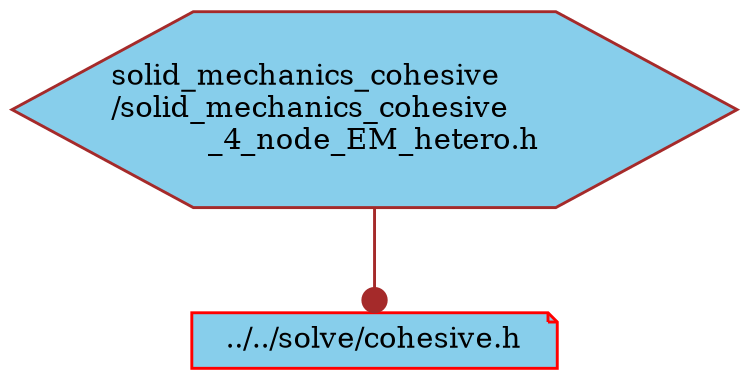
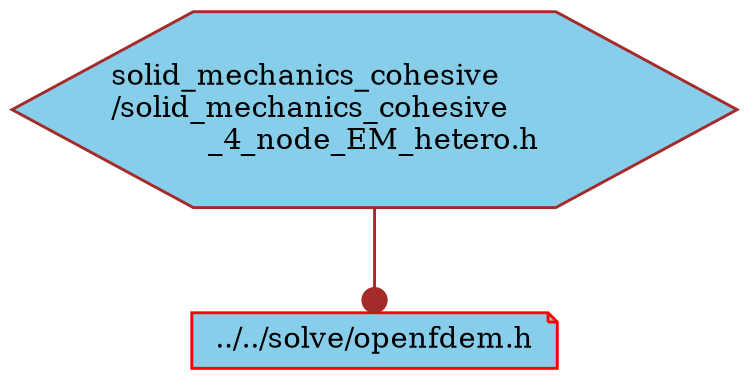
node "../../solve/cohesive.h": label "../../solve/cohesive.h" -> "../../solve/openfdem.h"
